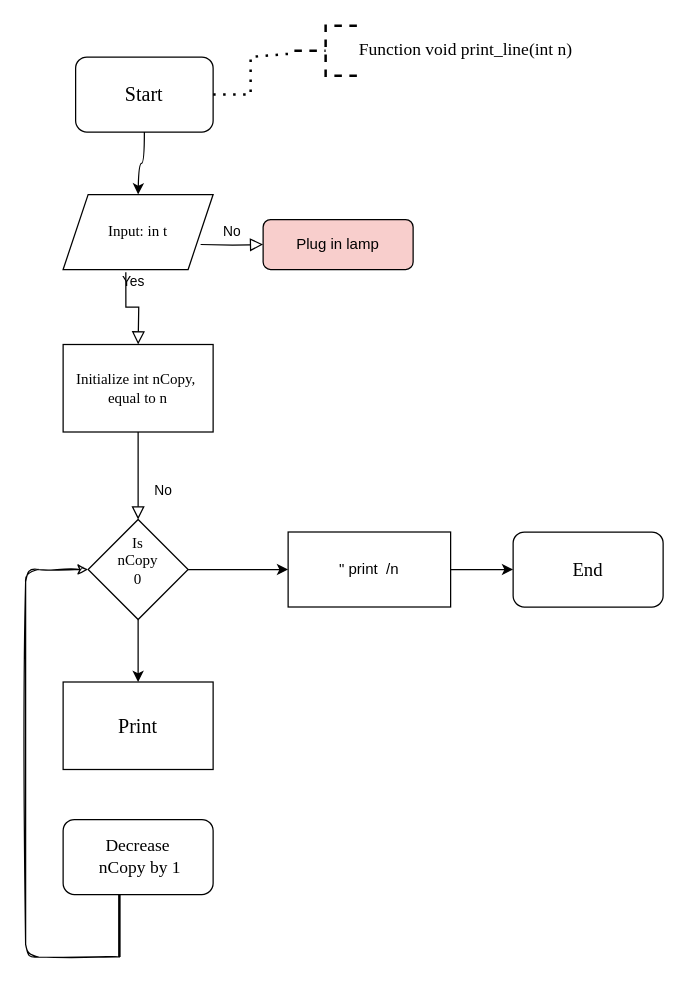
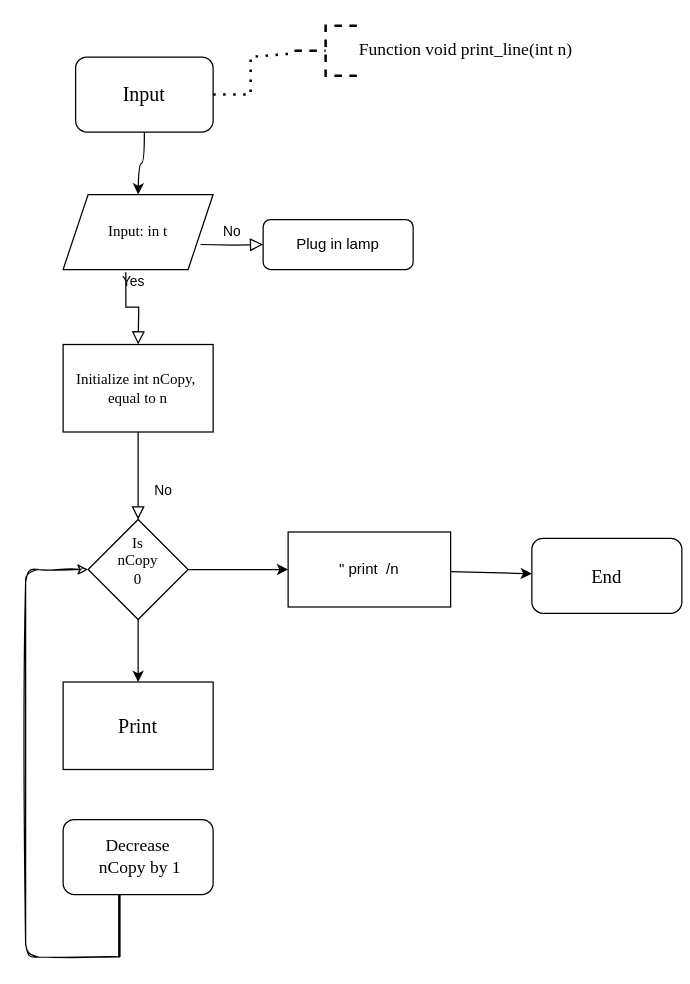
node "Start": label "Start" -> "Input"
node "Plug in lamp": fillcolor #f8cecc -> #ffffff
node "End": moved (588, 569) -> (607, 576)
